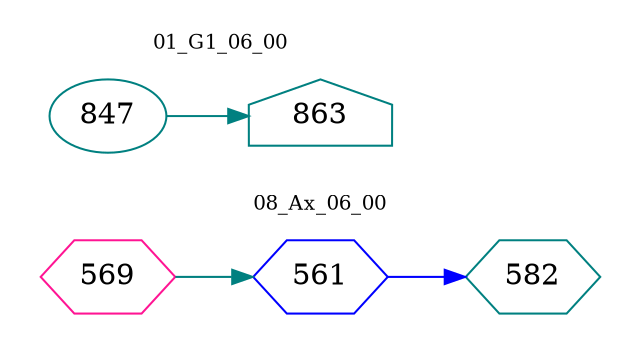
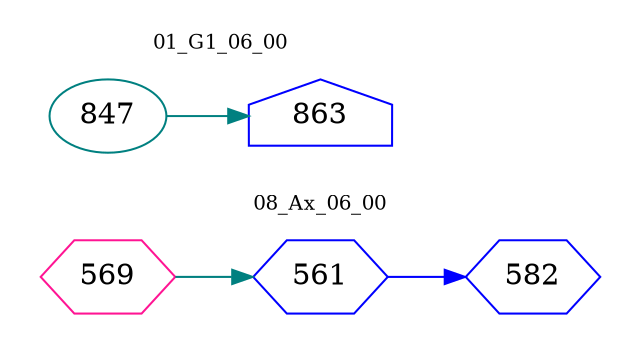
node "863": color teal -> blue
node "582": color teal -> blue
